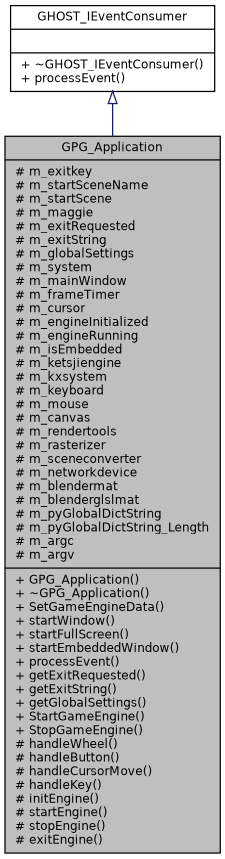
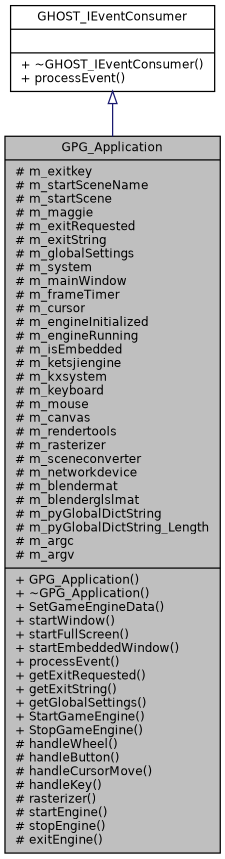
node "GPG_Application": text "# initEngine()" -> "# rasterizer()"
